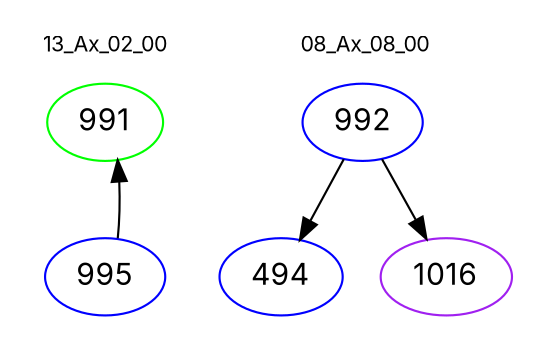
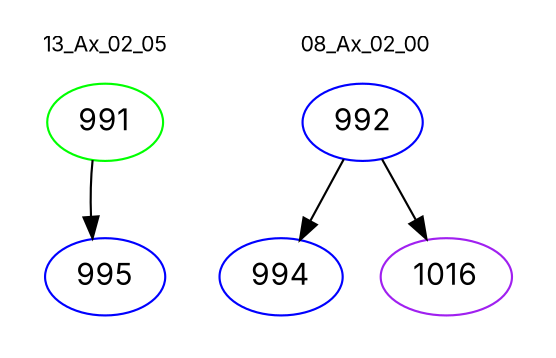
cluster "13_Ax_02_00": label "13_Ax_02_00" -> "13_Ax_02_05"
cluster "08_Ax_08_00": label "08_Ax_08_00" -> "08_Ax_02_00"
edge "995" -> "991": reversed
node "494": label "494" -> "994"
